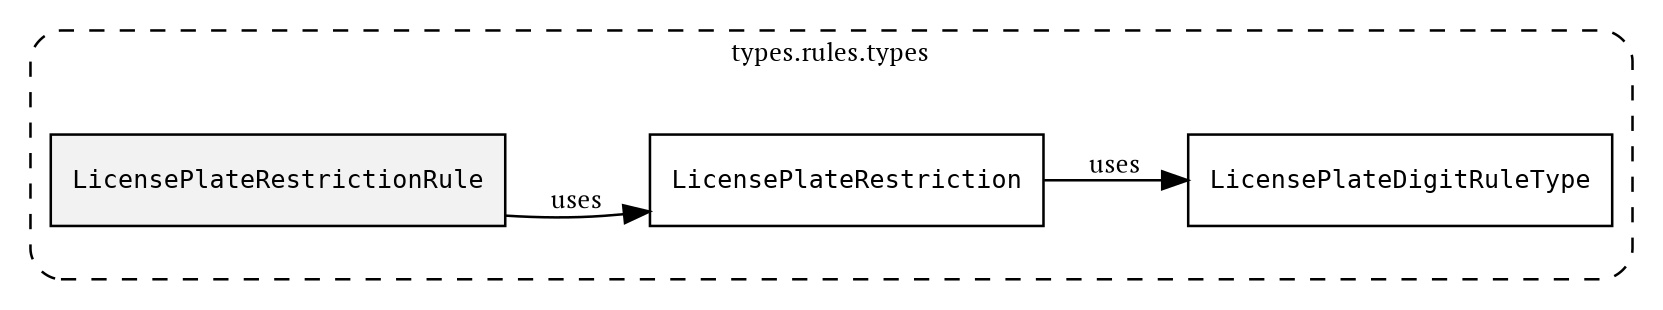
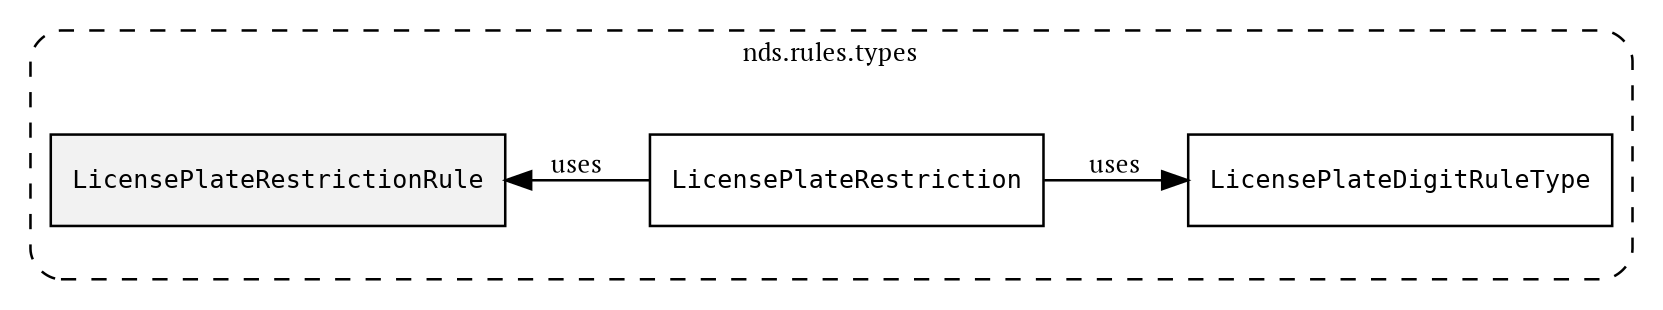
cluster "types.rules.types": label "types.rules.types" -> "nds.rules.types"
edge "LicensePlateRestrictionRule" -> "LicensePlateRestriction": reversed
